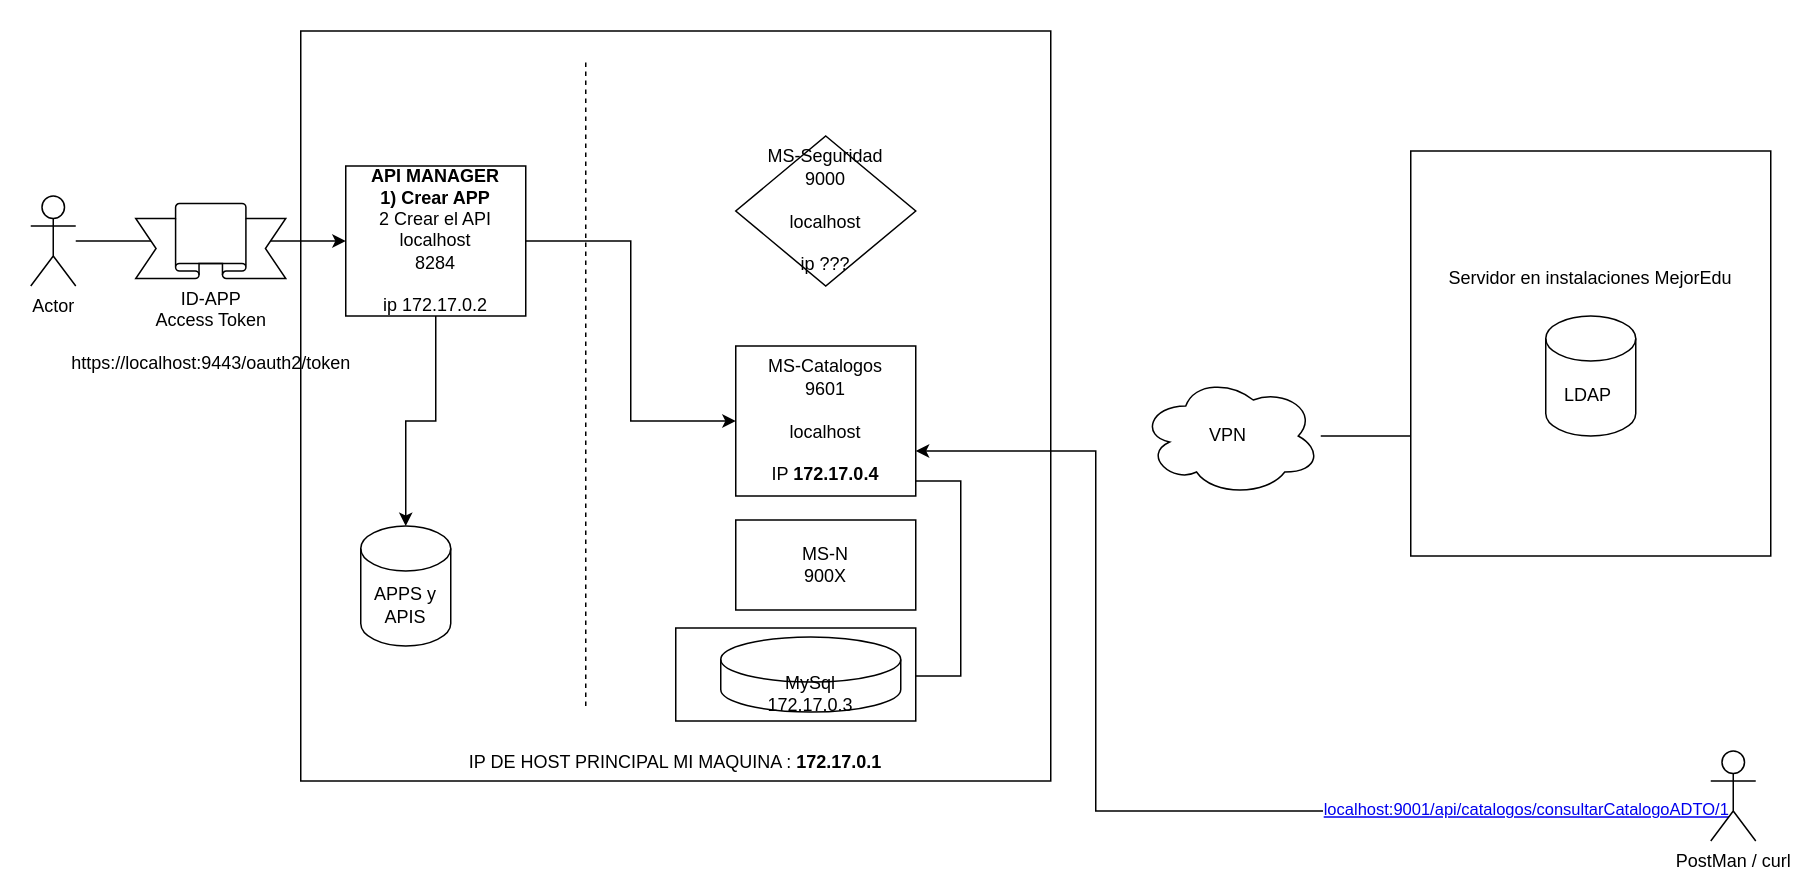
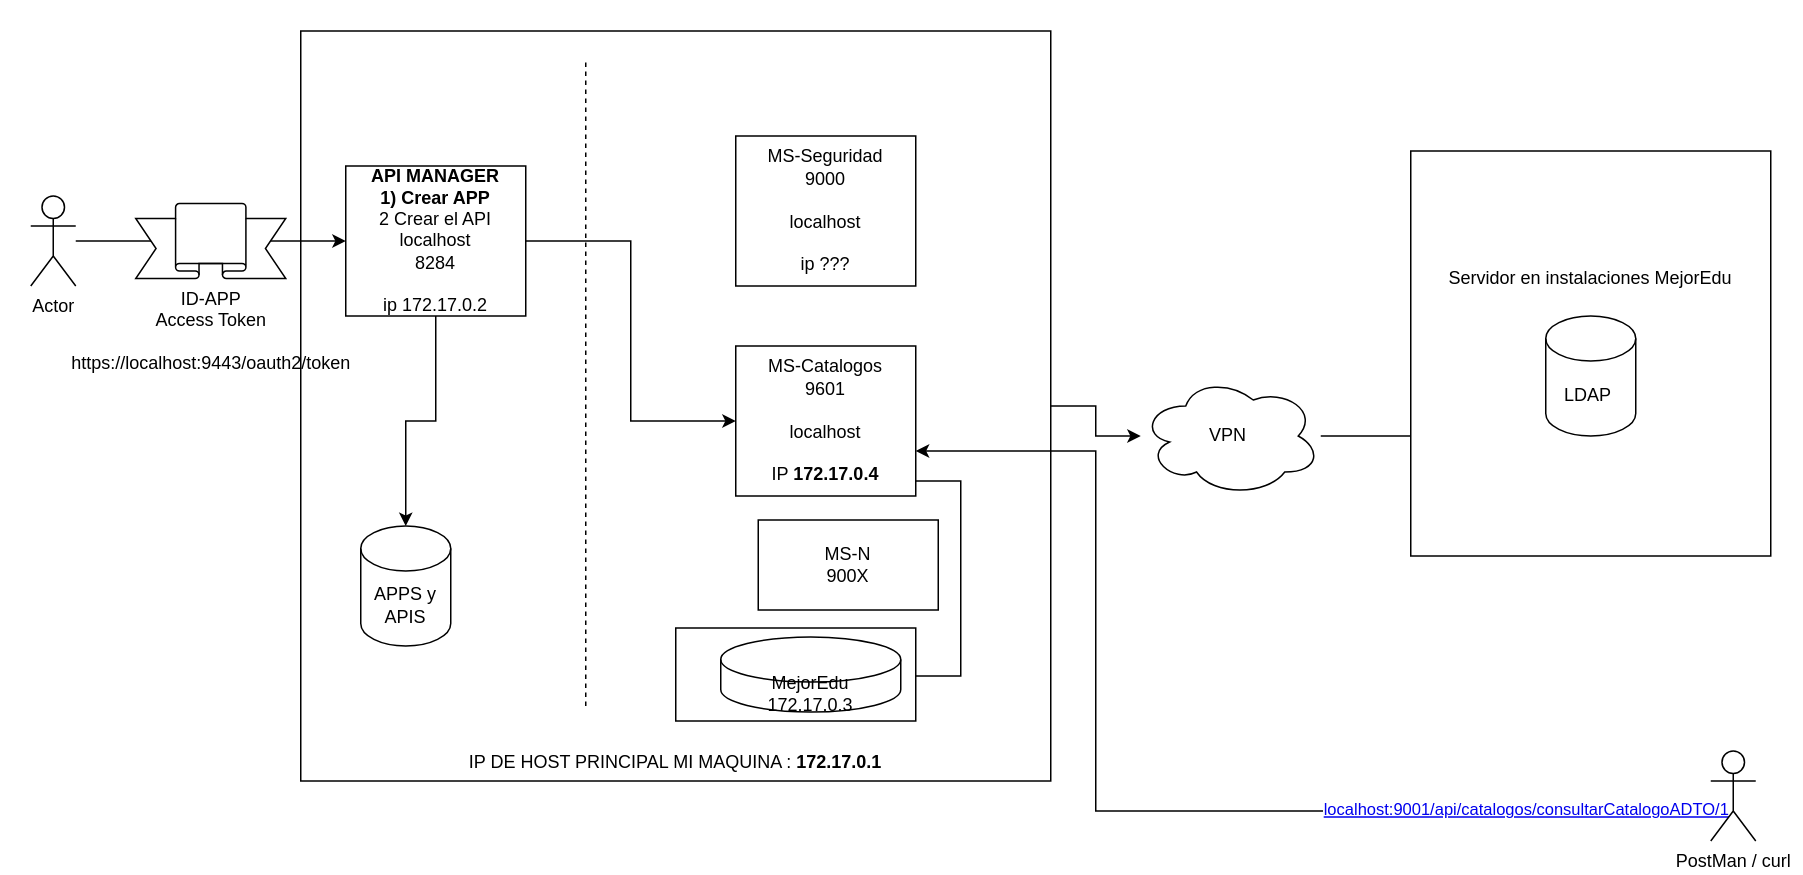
node "MS-Seguridad 9000 localhost ip ???": shape diamond -> rectangle
edge "IP DE HOST PRINCIPAL MI MAQUINA : 172.17.0.1" -> "VPN": added
node "MS-N 900X": moved (826, 565) -> (848, 565)
node "MySql 172.17.0.3": label "MySql 172.17.0.3" -> "MejorEdu 172.17.0.3"
